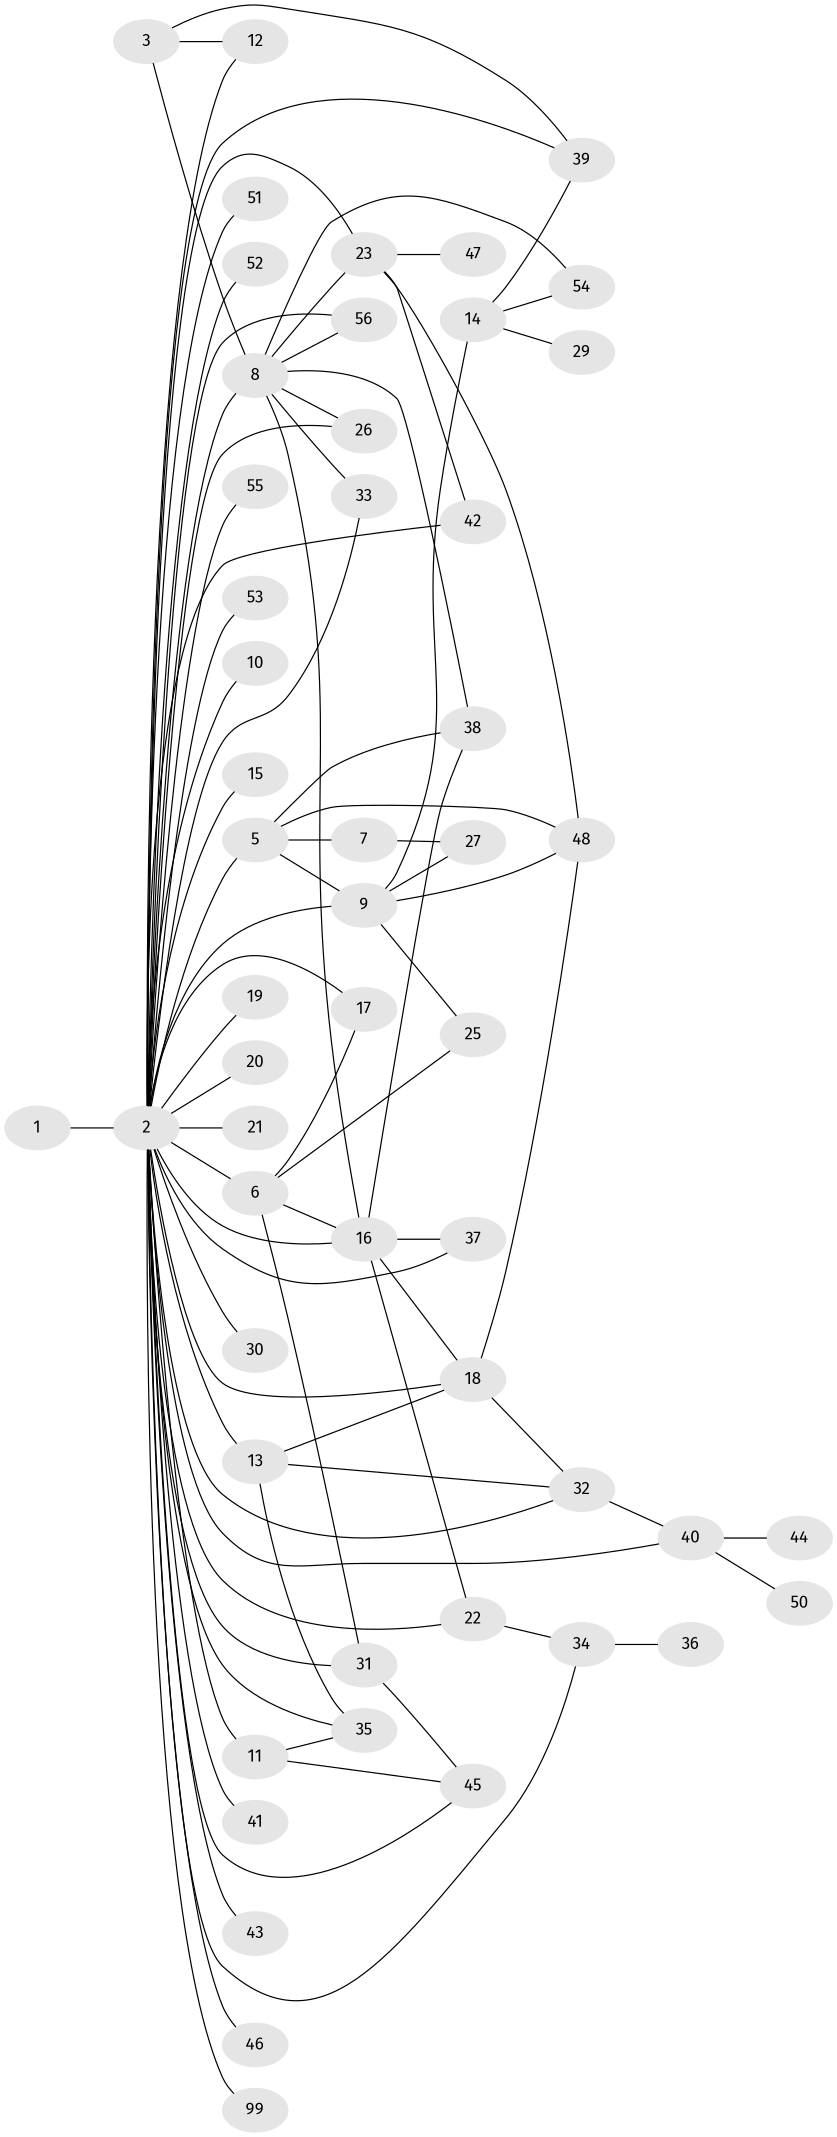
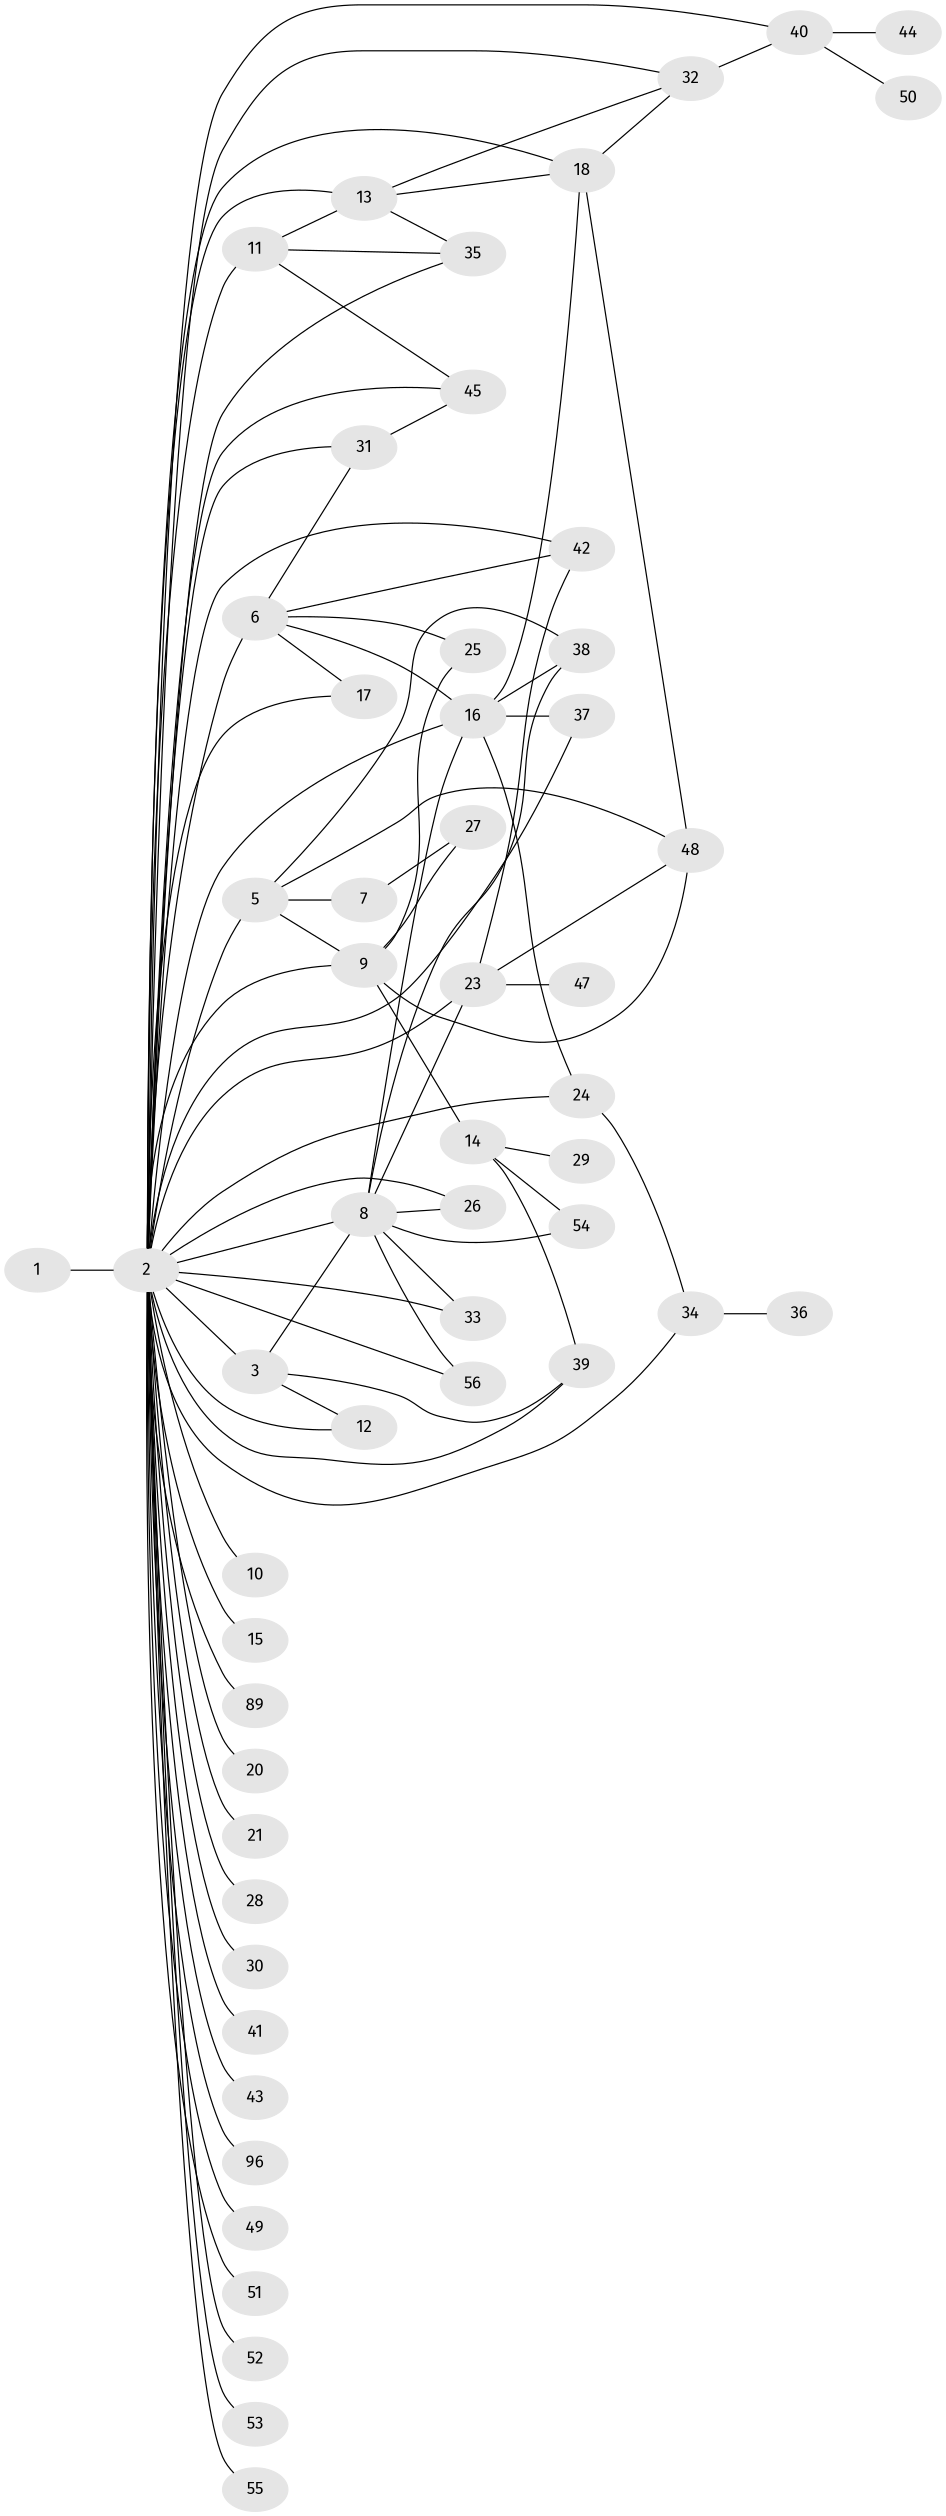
edge "13" -- "11": added
edge "42" -- "6": added
node "19": label "19" -> "89"
edge "2" -- "3": added
node "22": label "22" -> "24"
node "28": added
node "46": label "46" -> "96"
node "99": label "99" -> "49"
